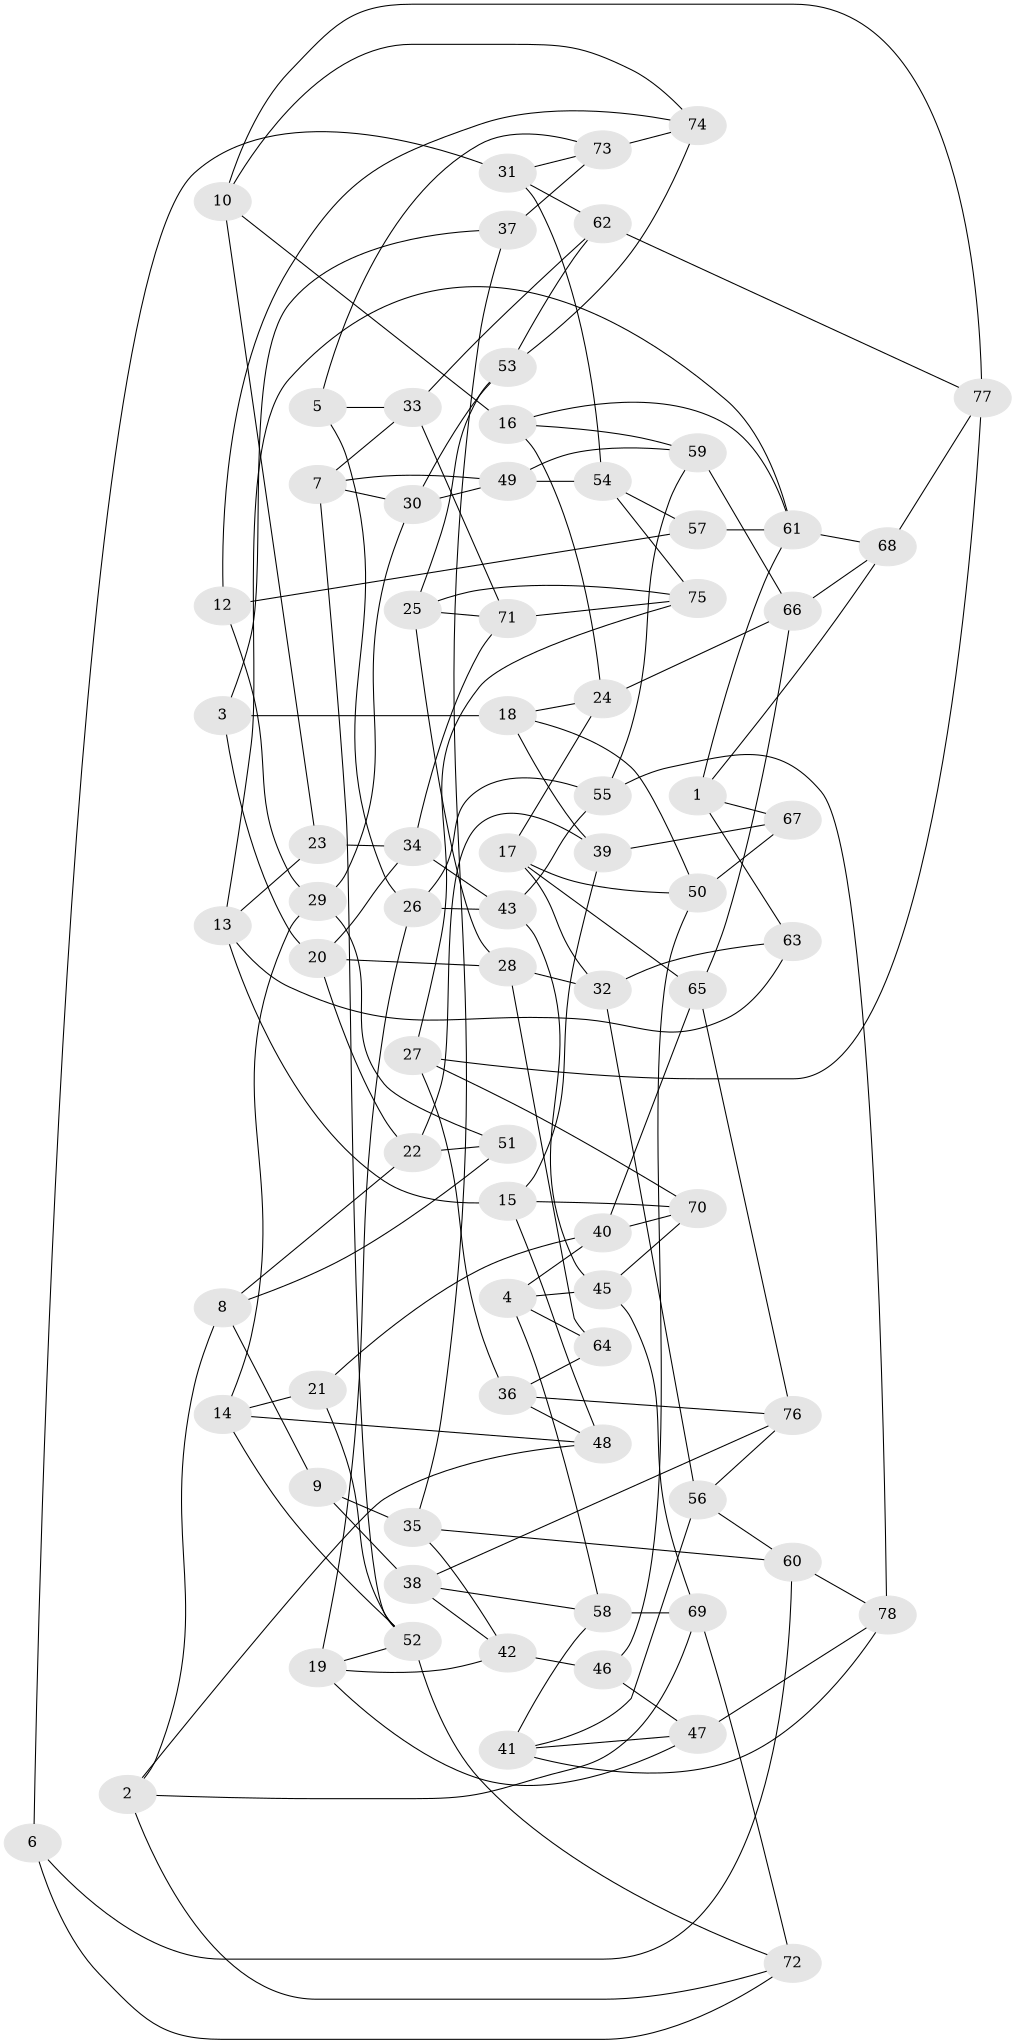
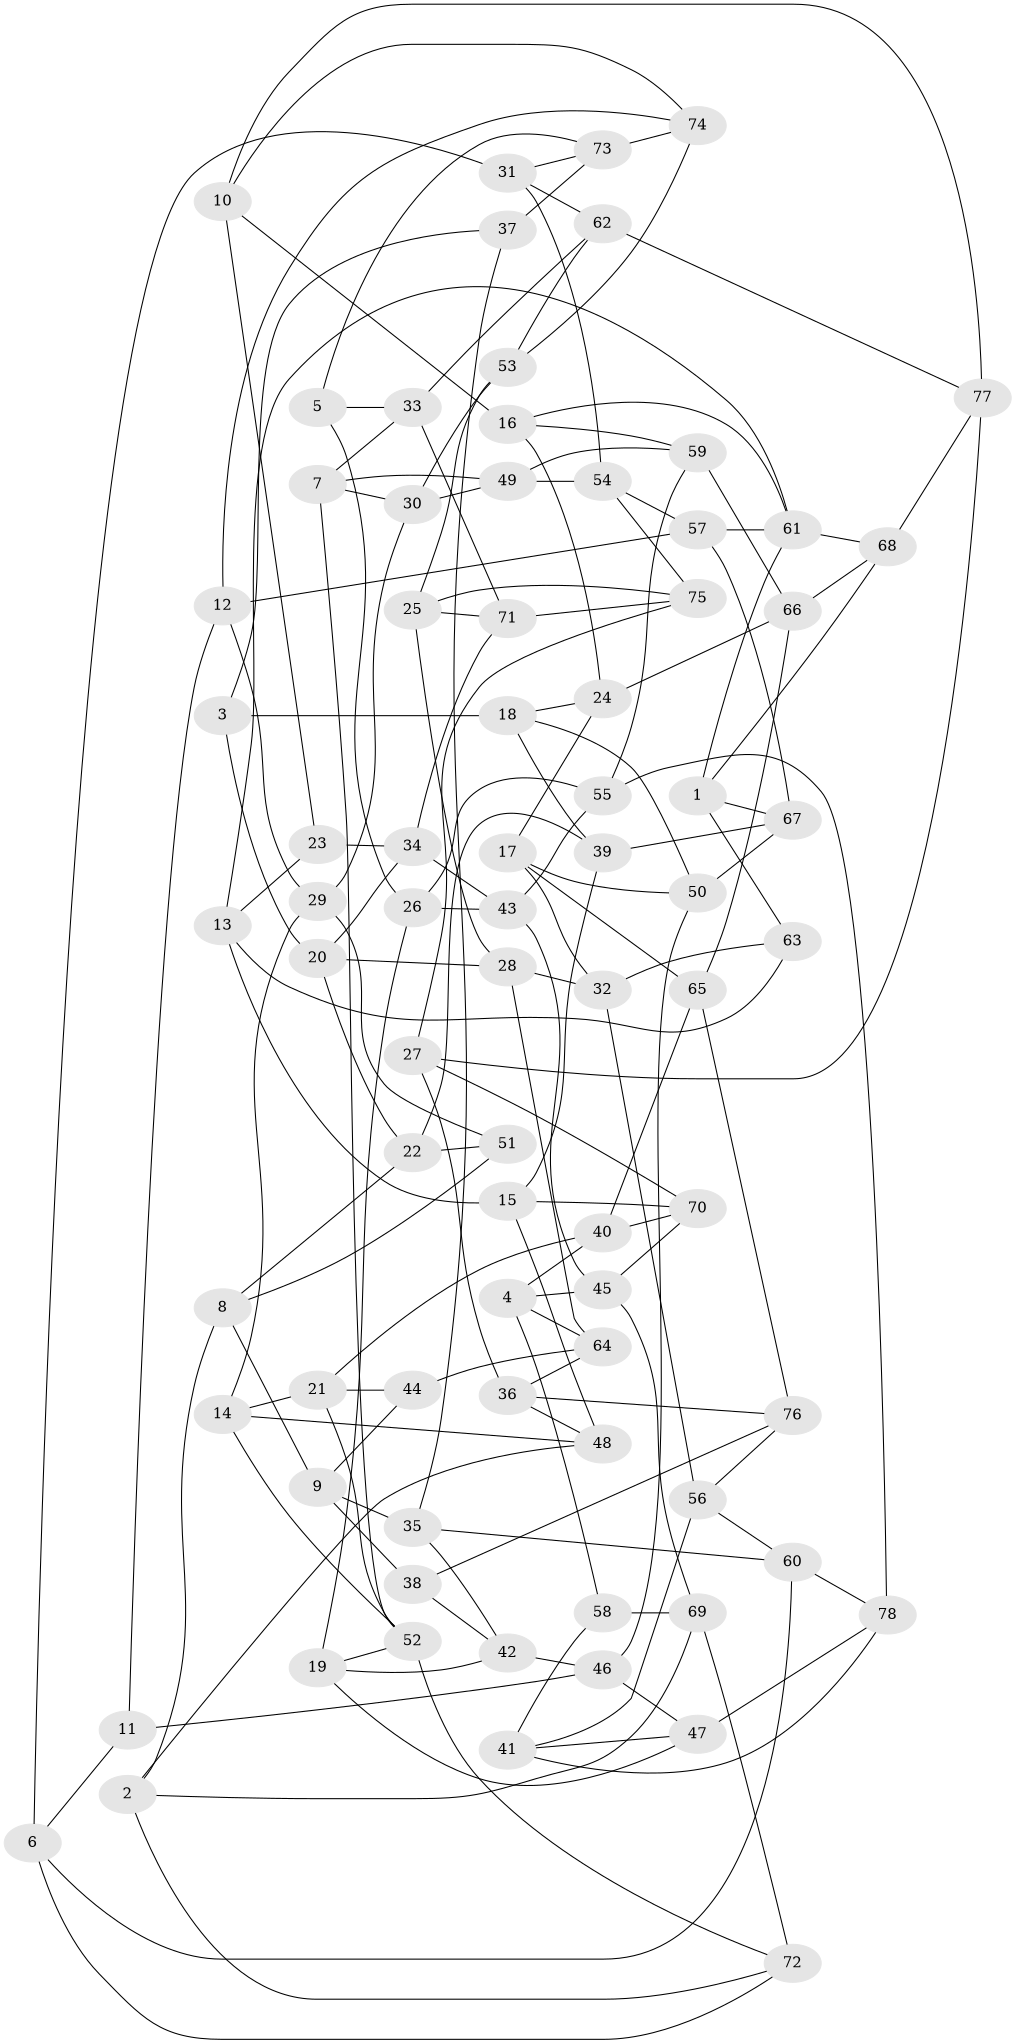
edge "57" -- "67": added
node "44": added
edge "38" -- "58": removed
node "11": added
